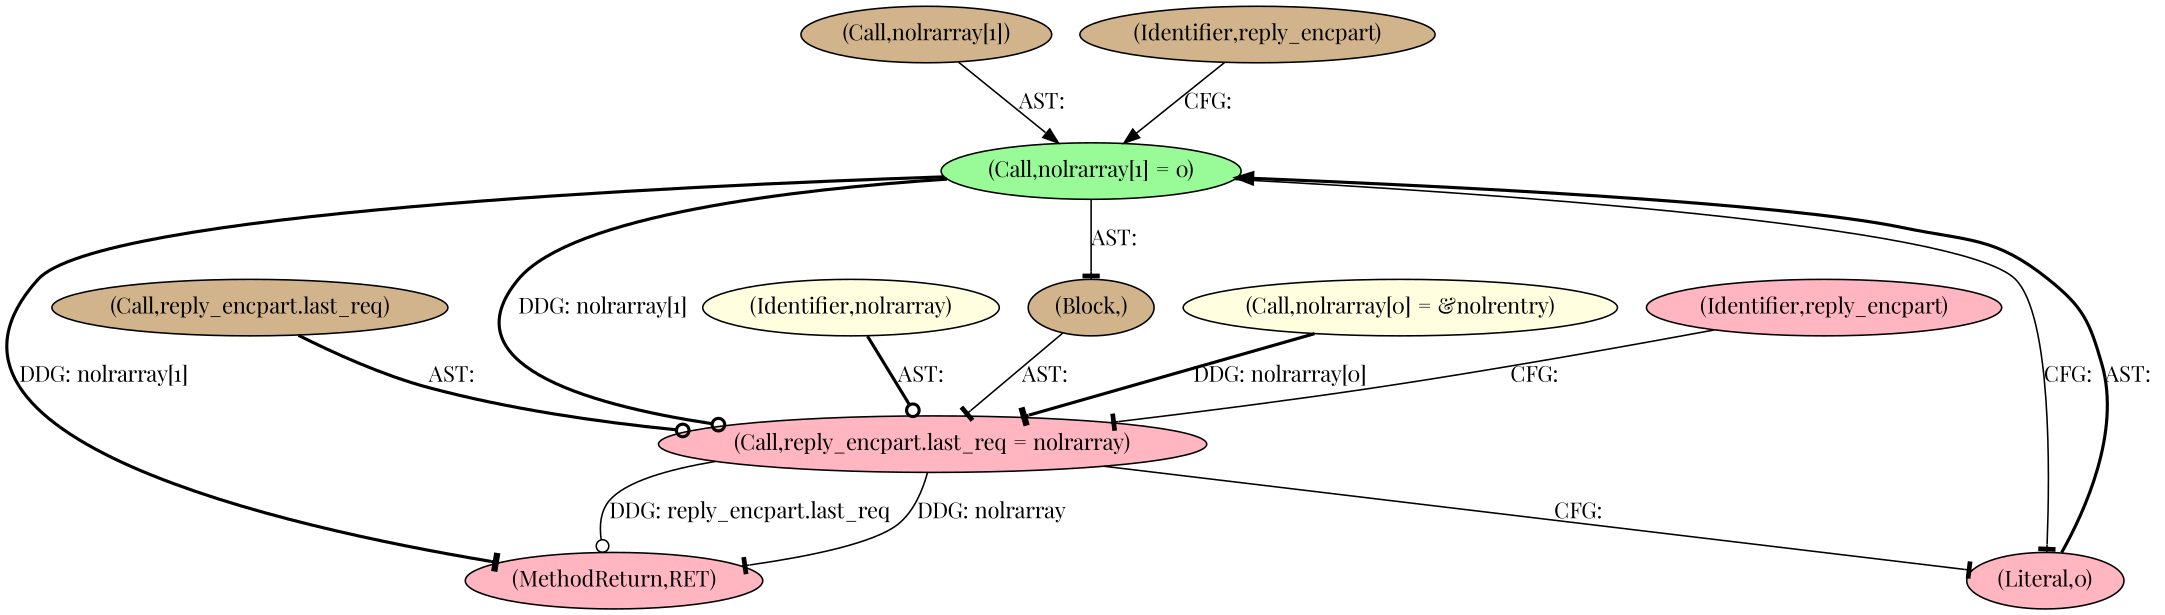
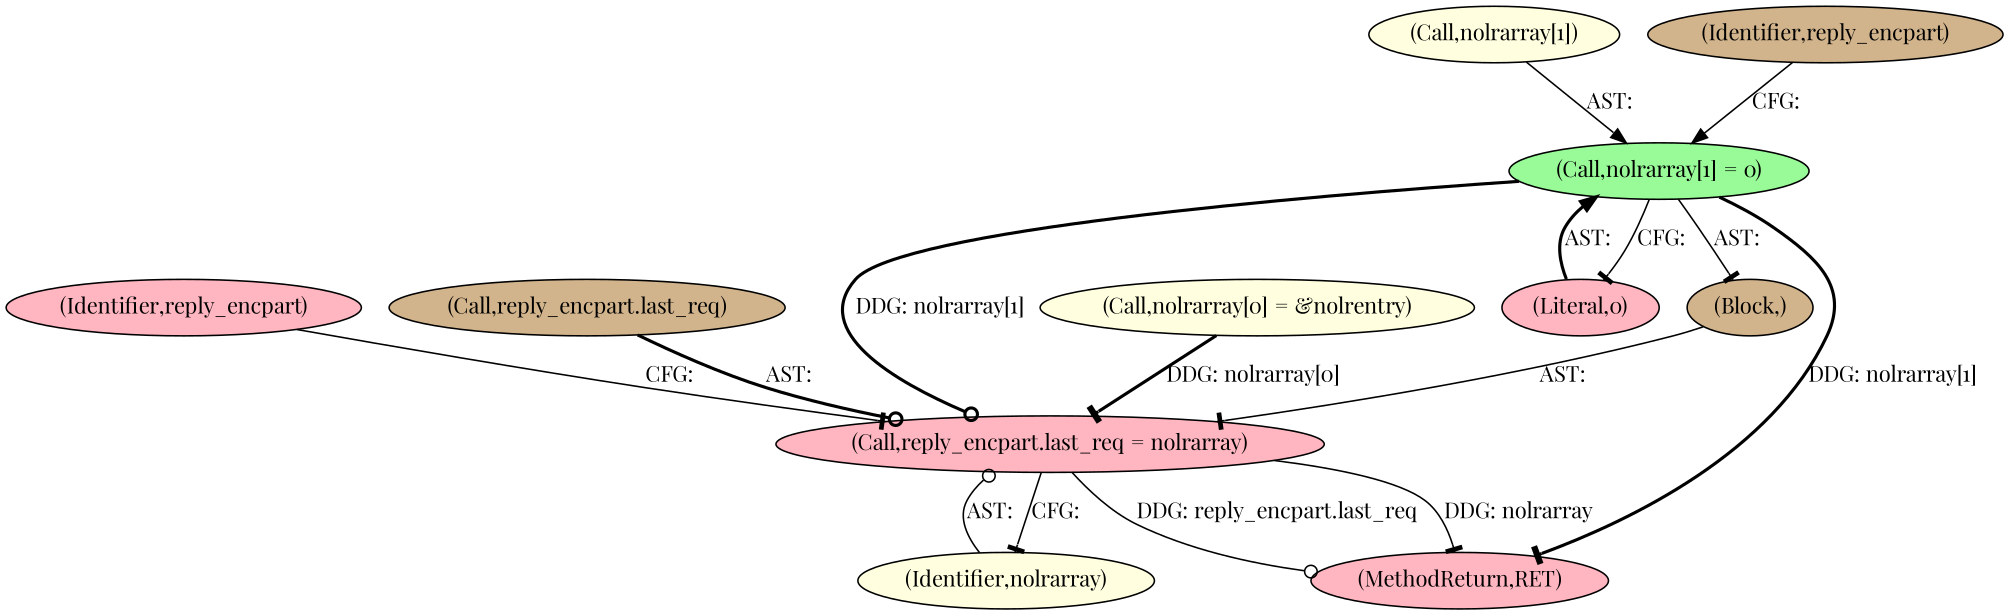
node "(Call,nolrarray[1])": fillcolor tan -> lightyellow
edge "(Identifier,nolrarray)" -> "(Call,reply_encpart.last_req = nolrarray)": style bold -> solid
edge "(Call,reply_encpart.last_req = nolrarray)" -> "(Literal,0)": now "(Call,reply_encpart.last_req = nolrarray)" -> "(Identifier,nolrarray)"
